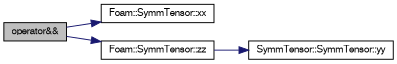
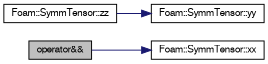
edge "operator&&" -> "Foam::SymmTensor::zz": removed
node "SymmTensor::SymmTensor::yy": label "SymmTensor::SymmTensor::yy" -> "Foam::SymmTensor::yy"
